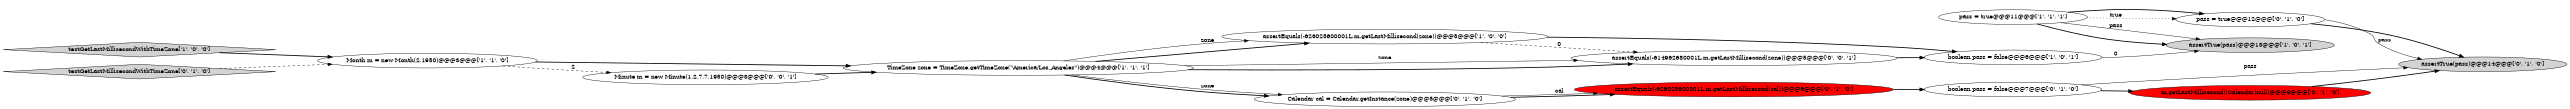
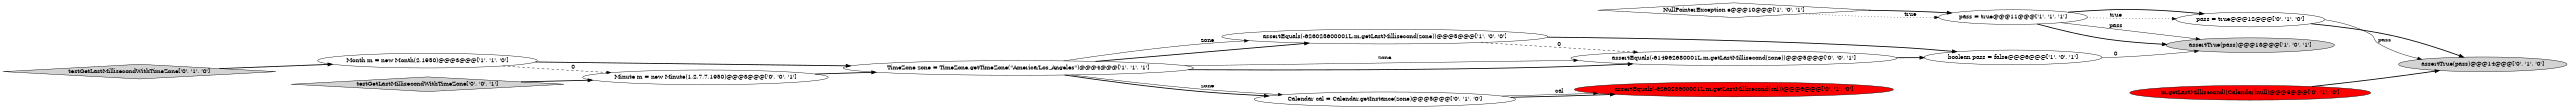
node "NullPointerException e@@@10@@@['1', '0', '1']": added
node "testGetLastMillisecondWithTimeZone['1', '0', '0']": removed
edge "testGetLastMillisecondWithTimeZone['0', '1', '0']" -> "Month m = new Month(2,1950)@@@3@@@['1', '1', '0']": style dashed -> bold
edge "Month m = new Month(2,1950)@@@3@@@['1', '1', '0']" -> "Minute m = new Minute(1,2,7,7,1950)@@@3@@@['0', '0', '1']": label "2" -> "0"
node "testGetLastMillisecondWithTimeZone['0', '0', '1']": added
node "boolean pass = false@@@7@@@['0', '1', '0']": removed
